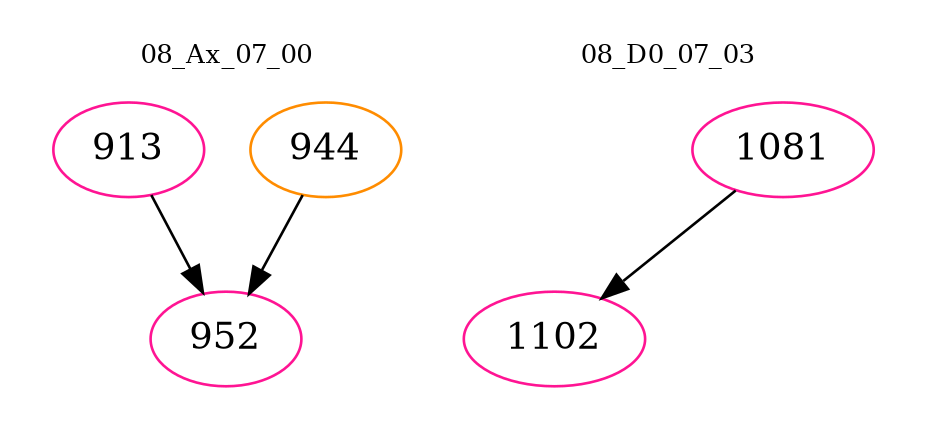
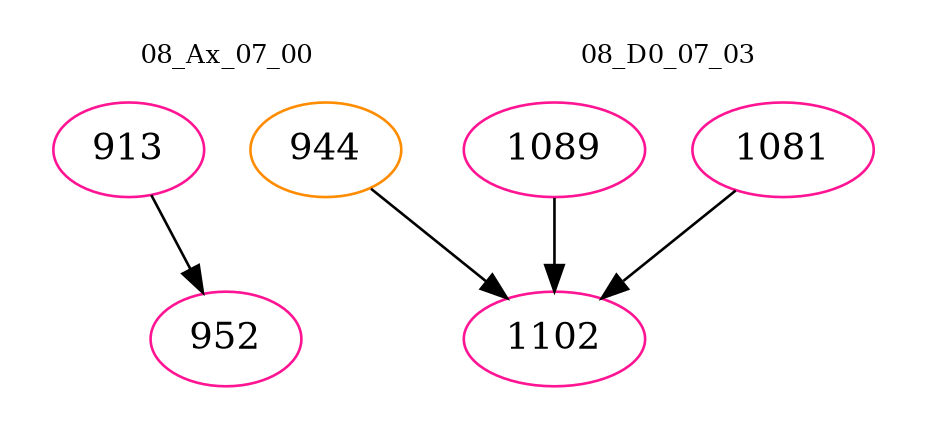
node "1089": added
edge "944" -> "952": now "944" -> "1102"
